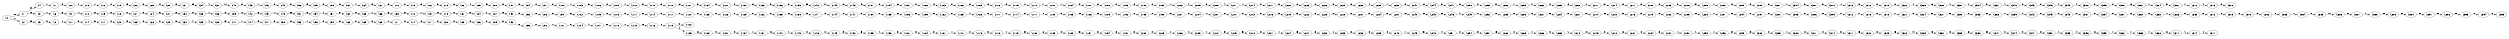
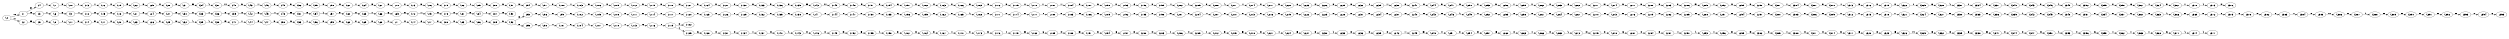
edge "S90" -> "S93": now "S92" -> "S93"
